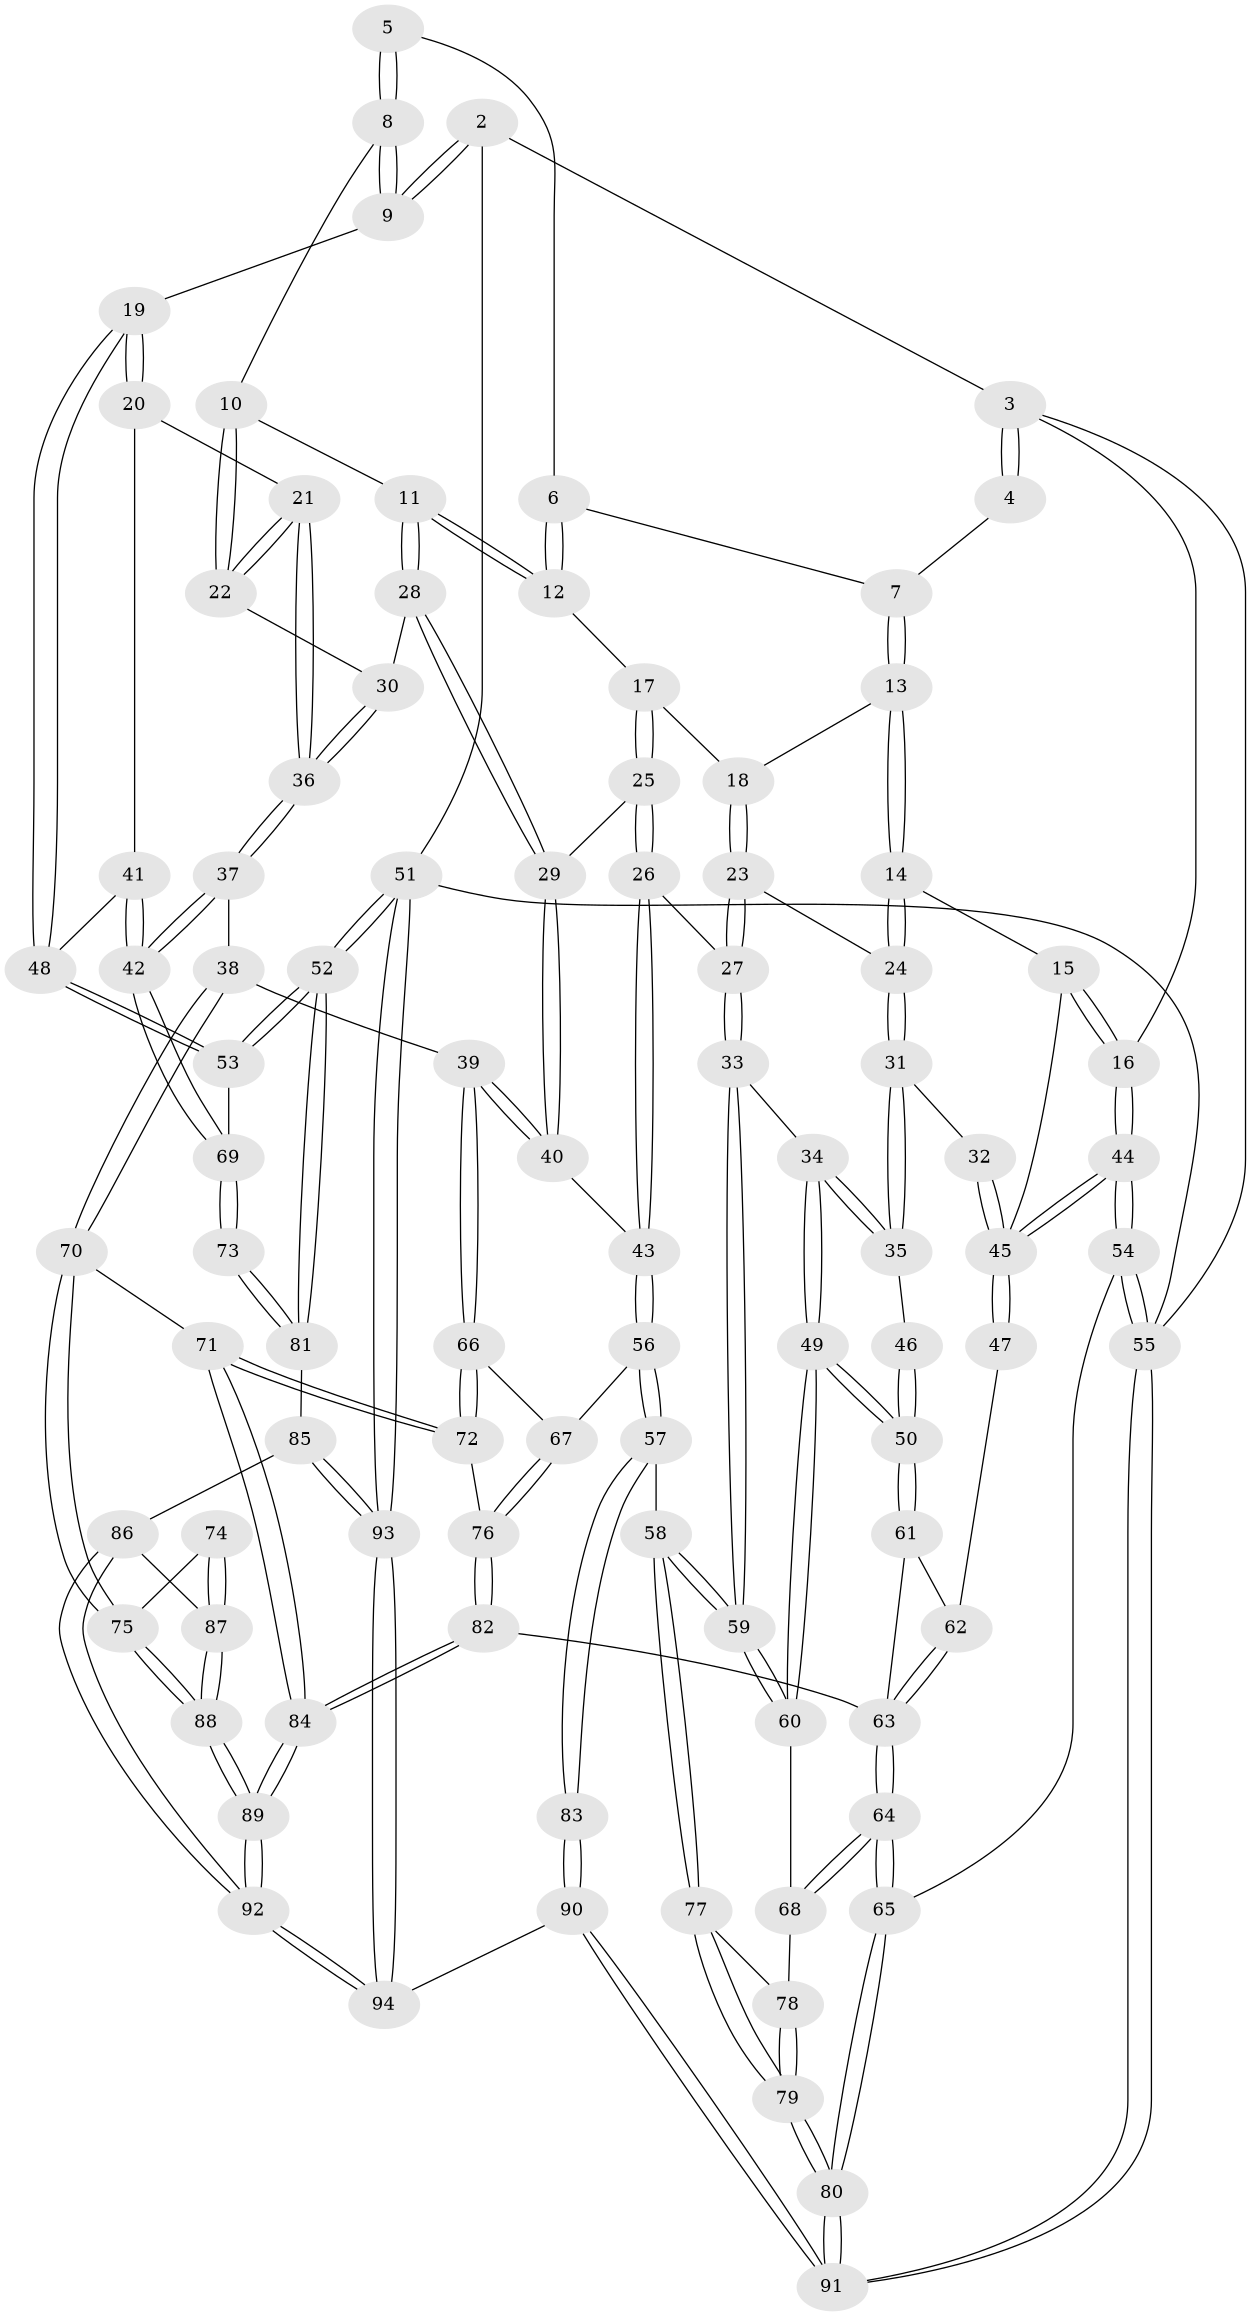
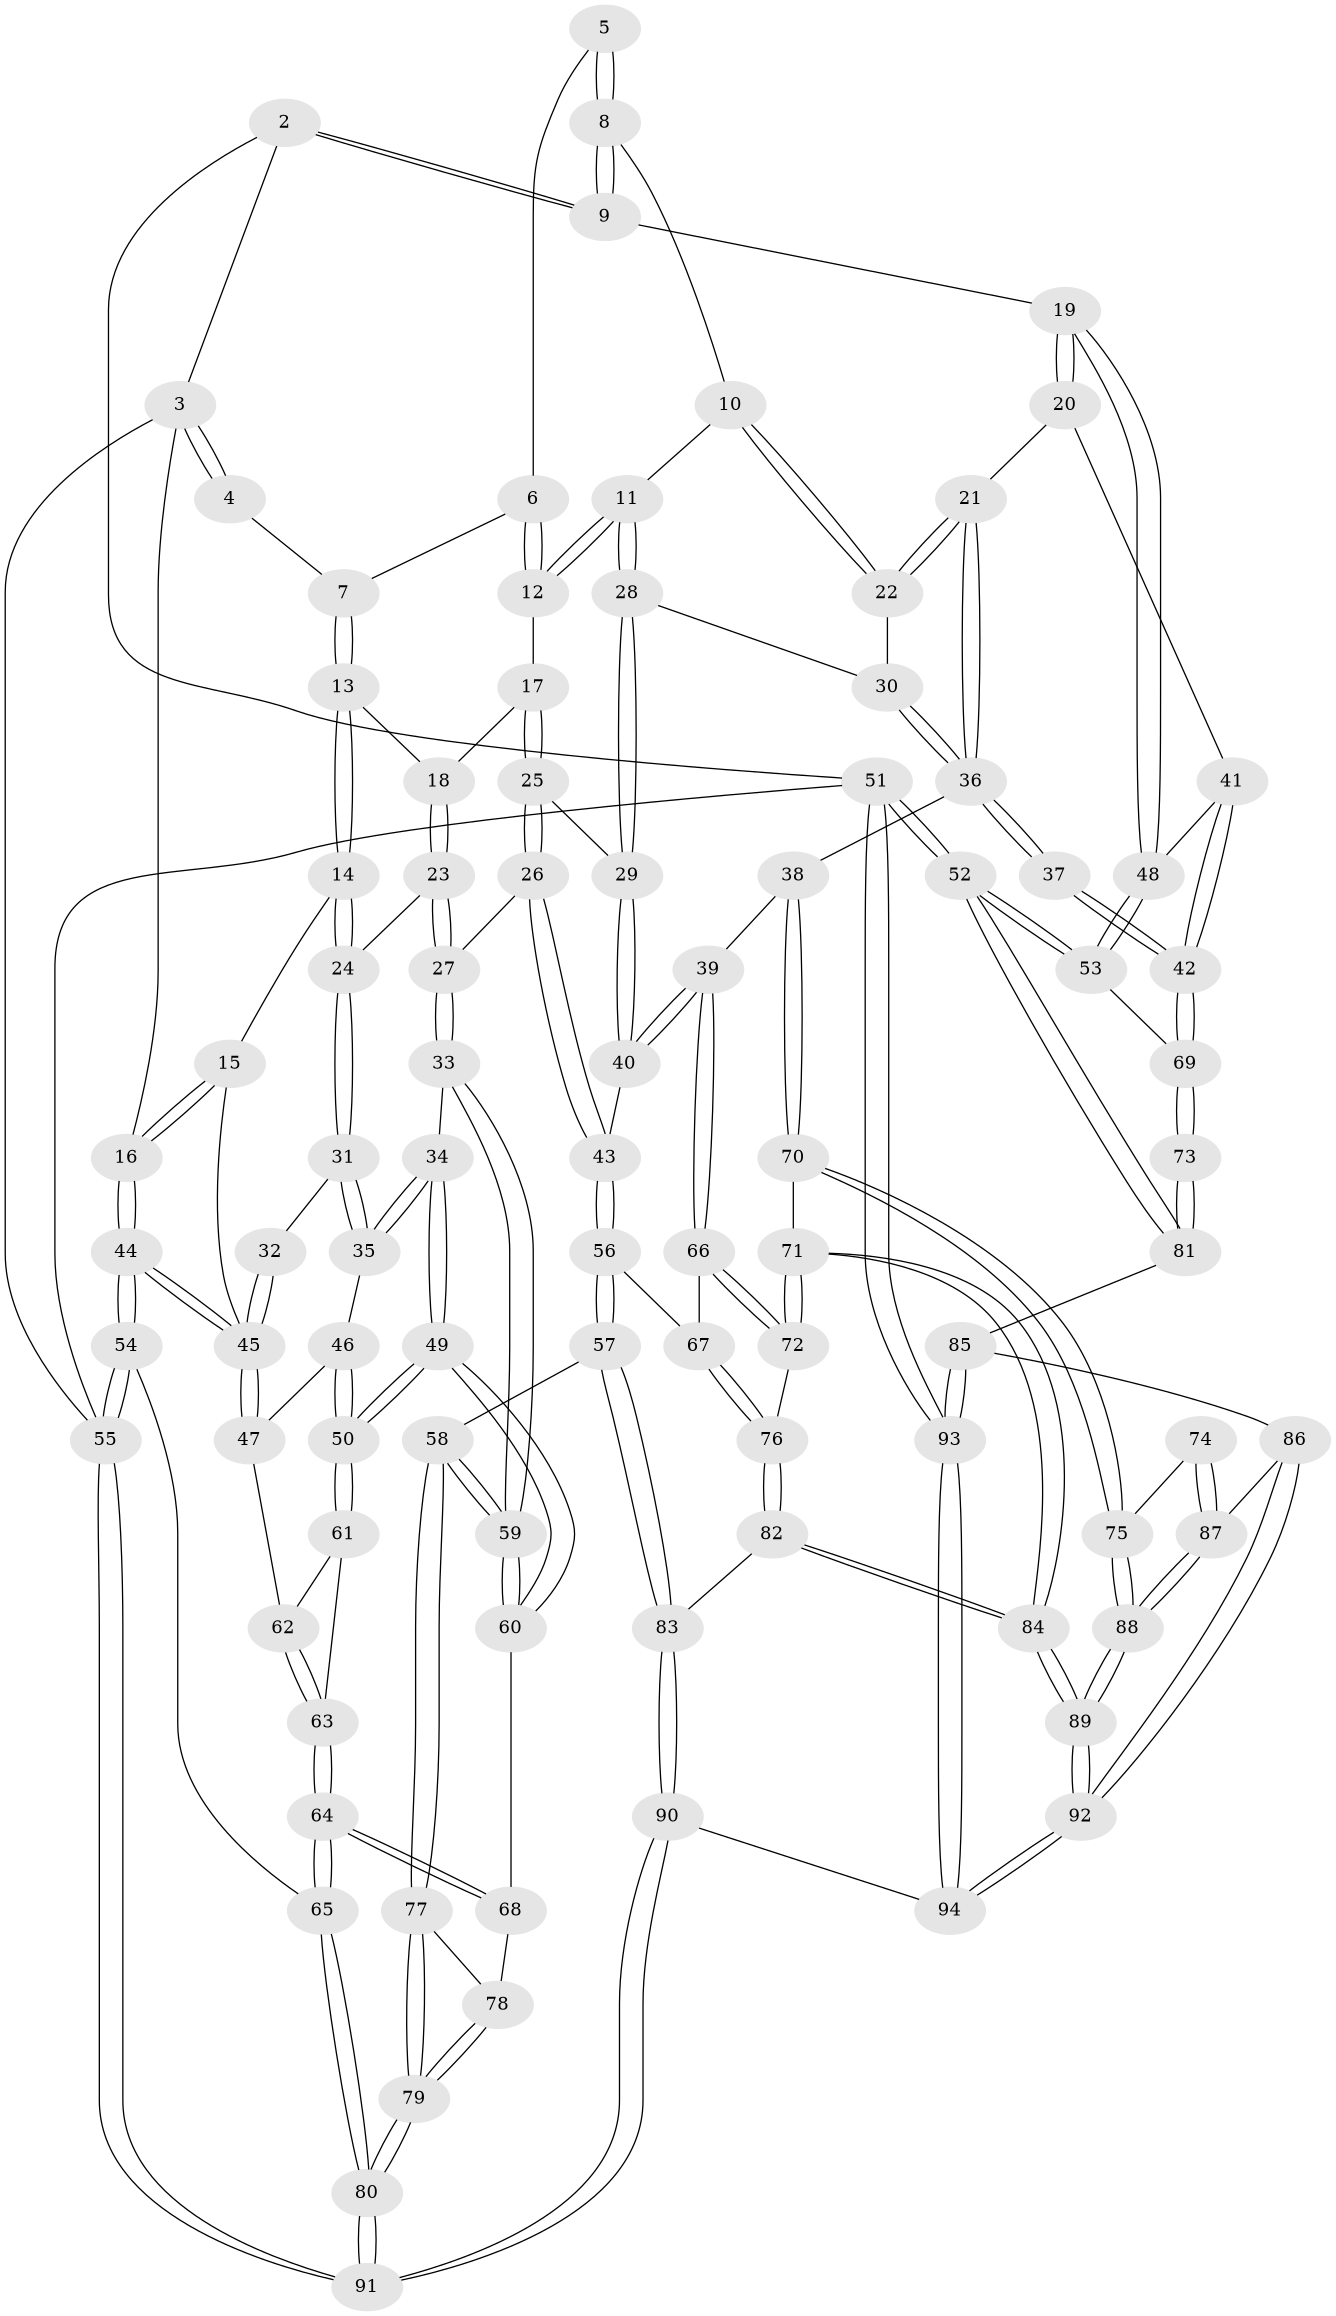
edge "37" -- "38": now "36" -- "38"
edge "46" -- "47": added
edge "82" -- "63": now "82" -- "83"
